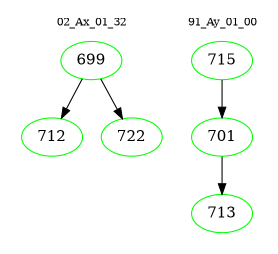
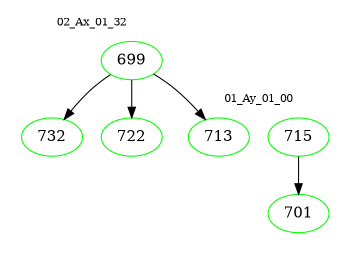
cluster "91_Ay_01_00": label "91_Ay_01_00" -> "01_Ay_01_00"
node "712": label "712" -> "732"
edge "701" -> "713": now "699" -> "713"
